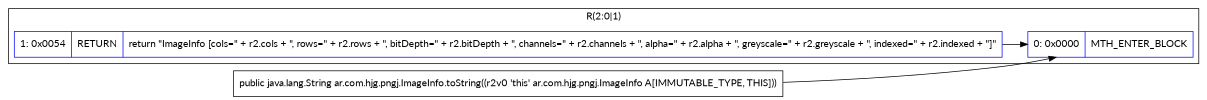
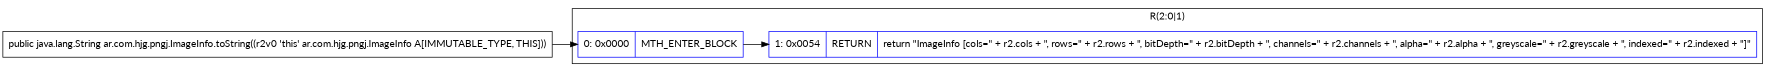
edge "1: 0x0054" -> "0: 0x0000": reversed
